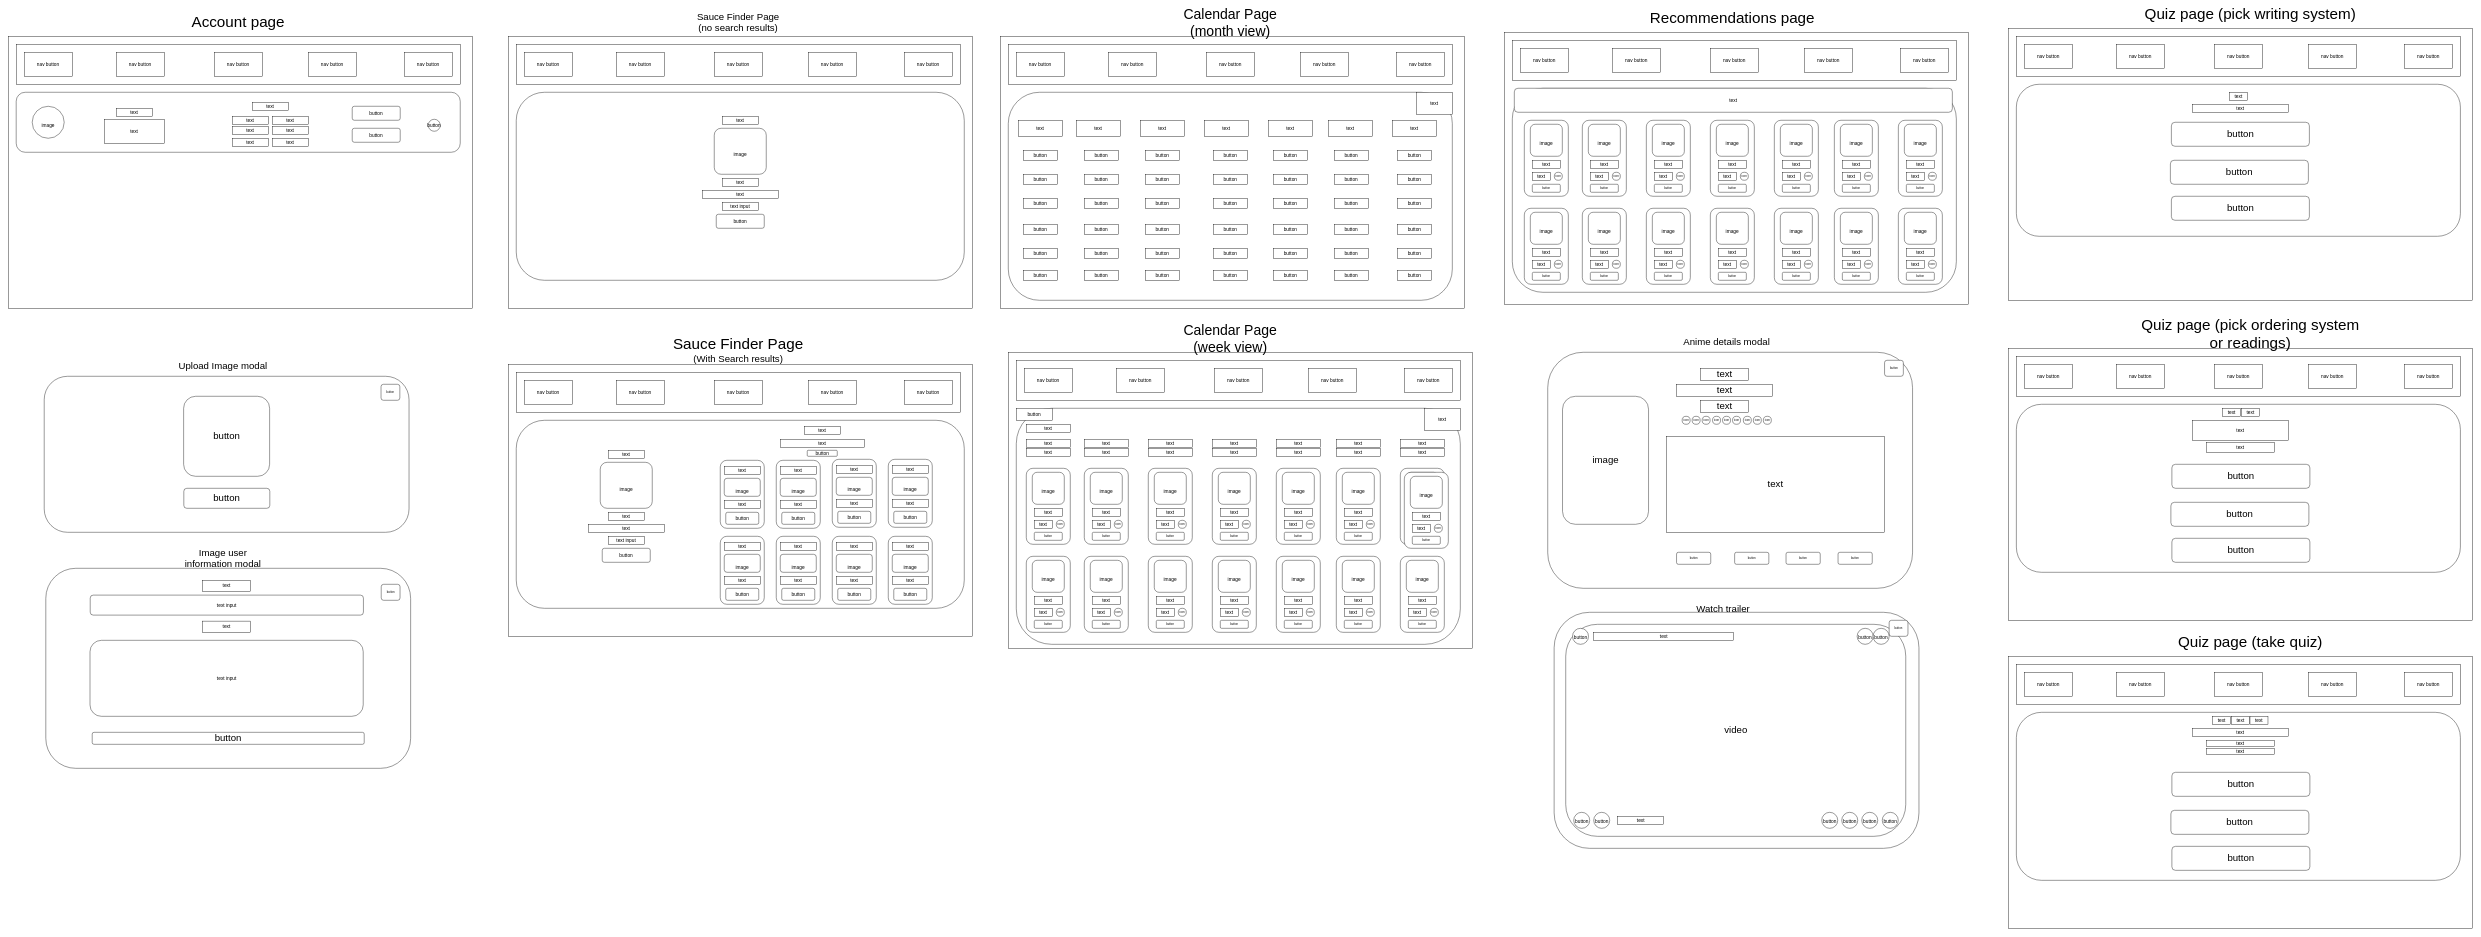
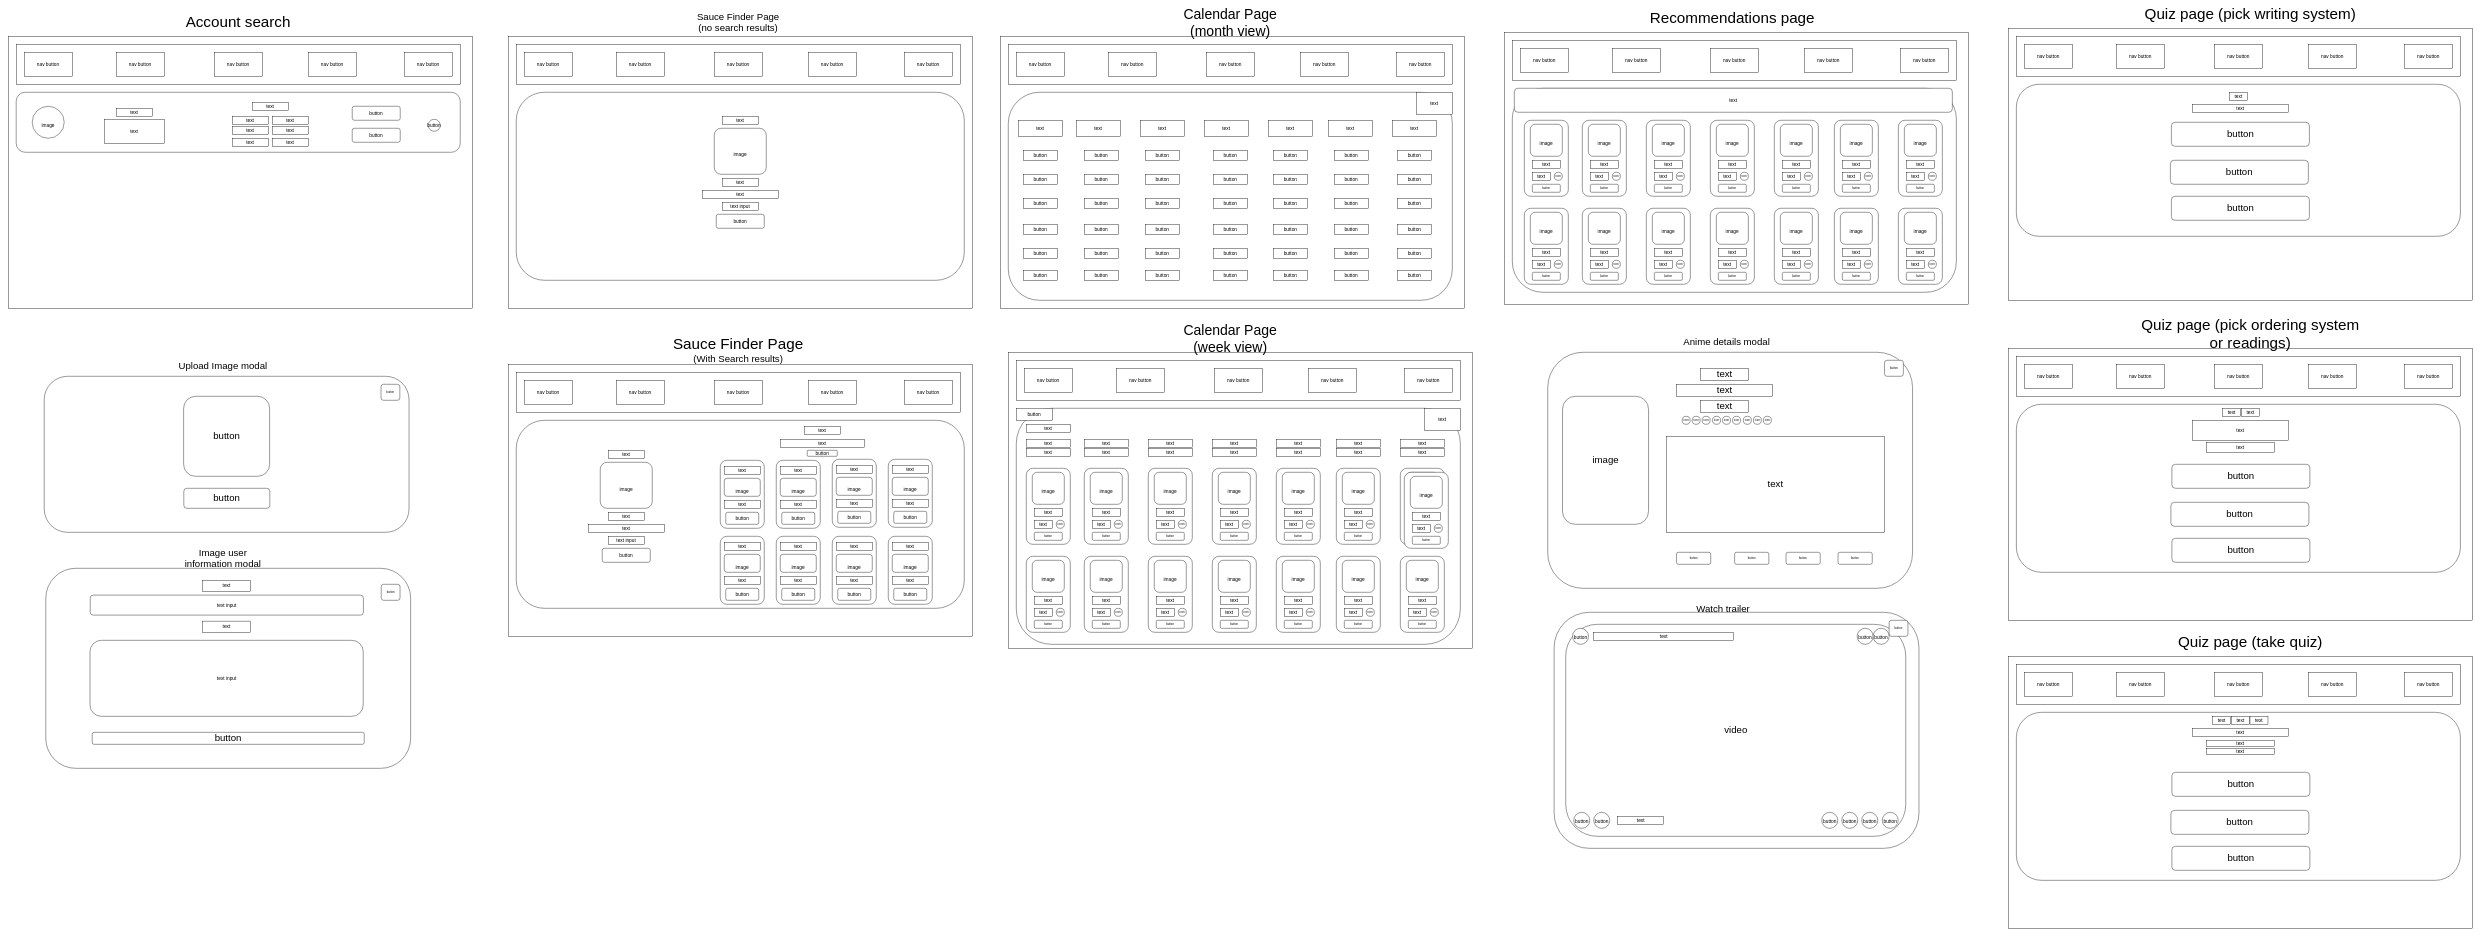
node "Account page": label "Account page" -> "Account search"
